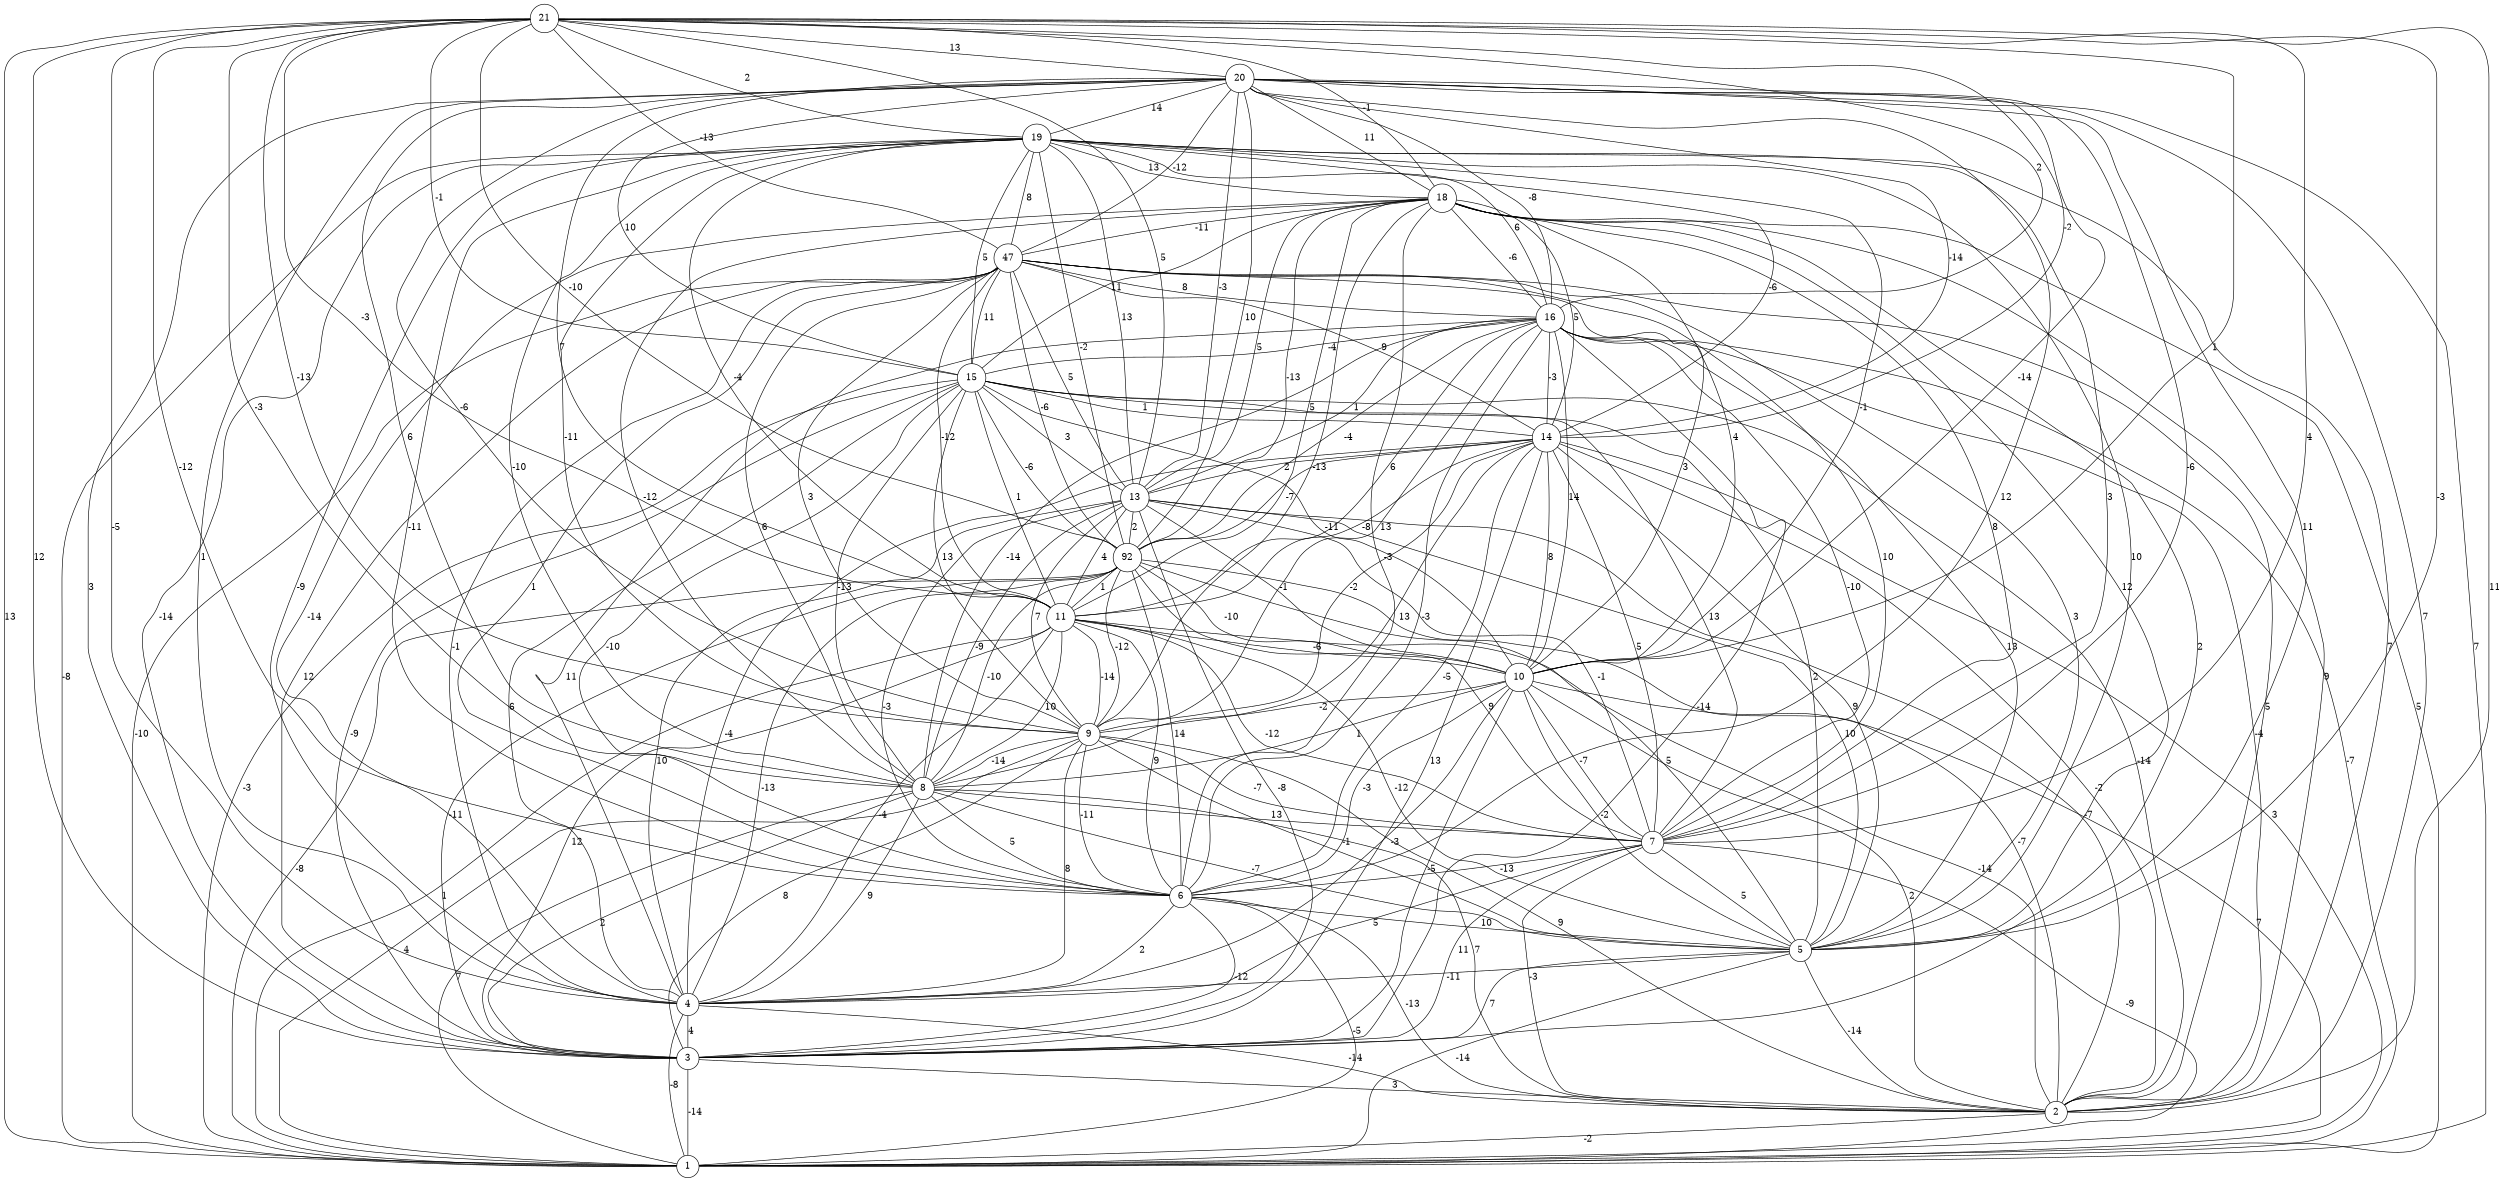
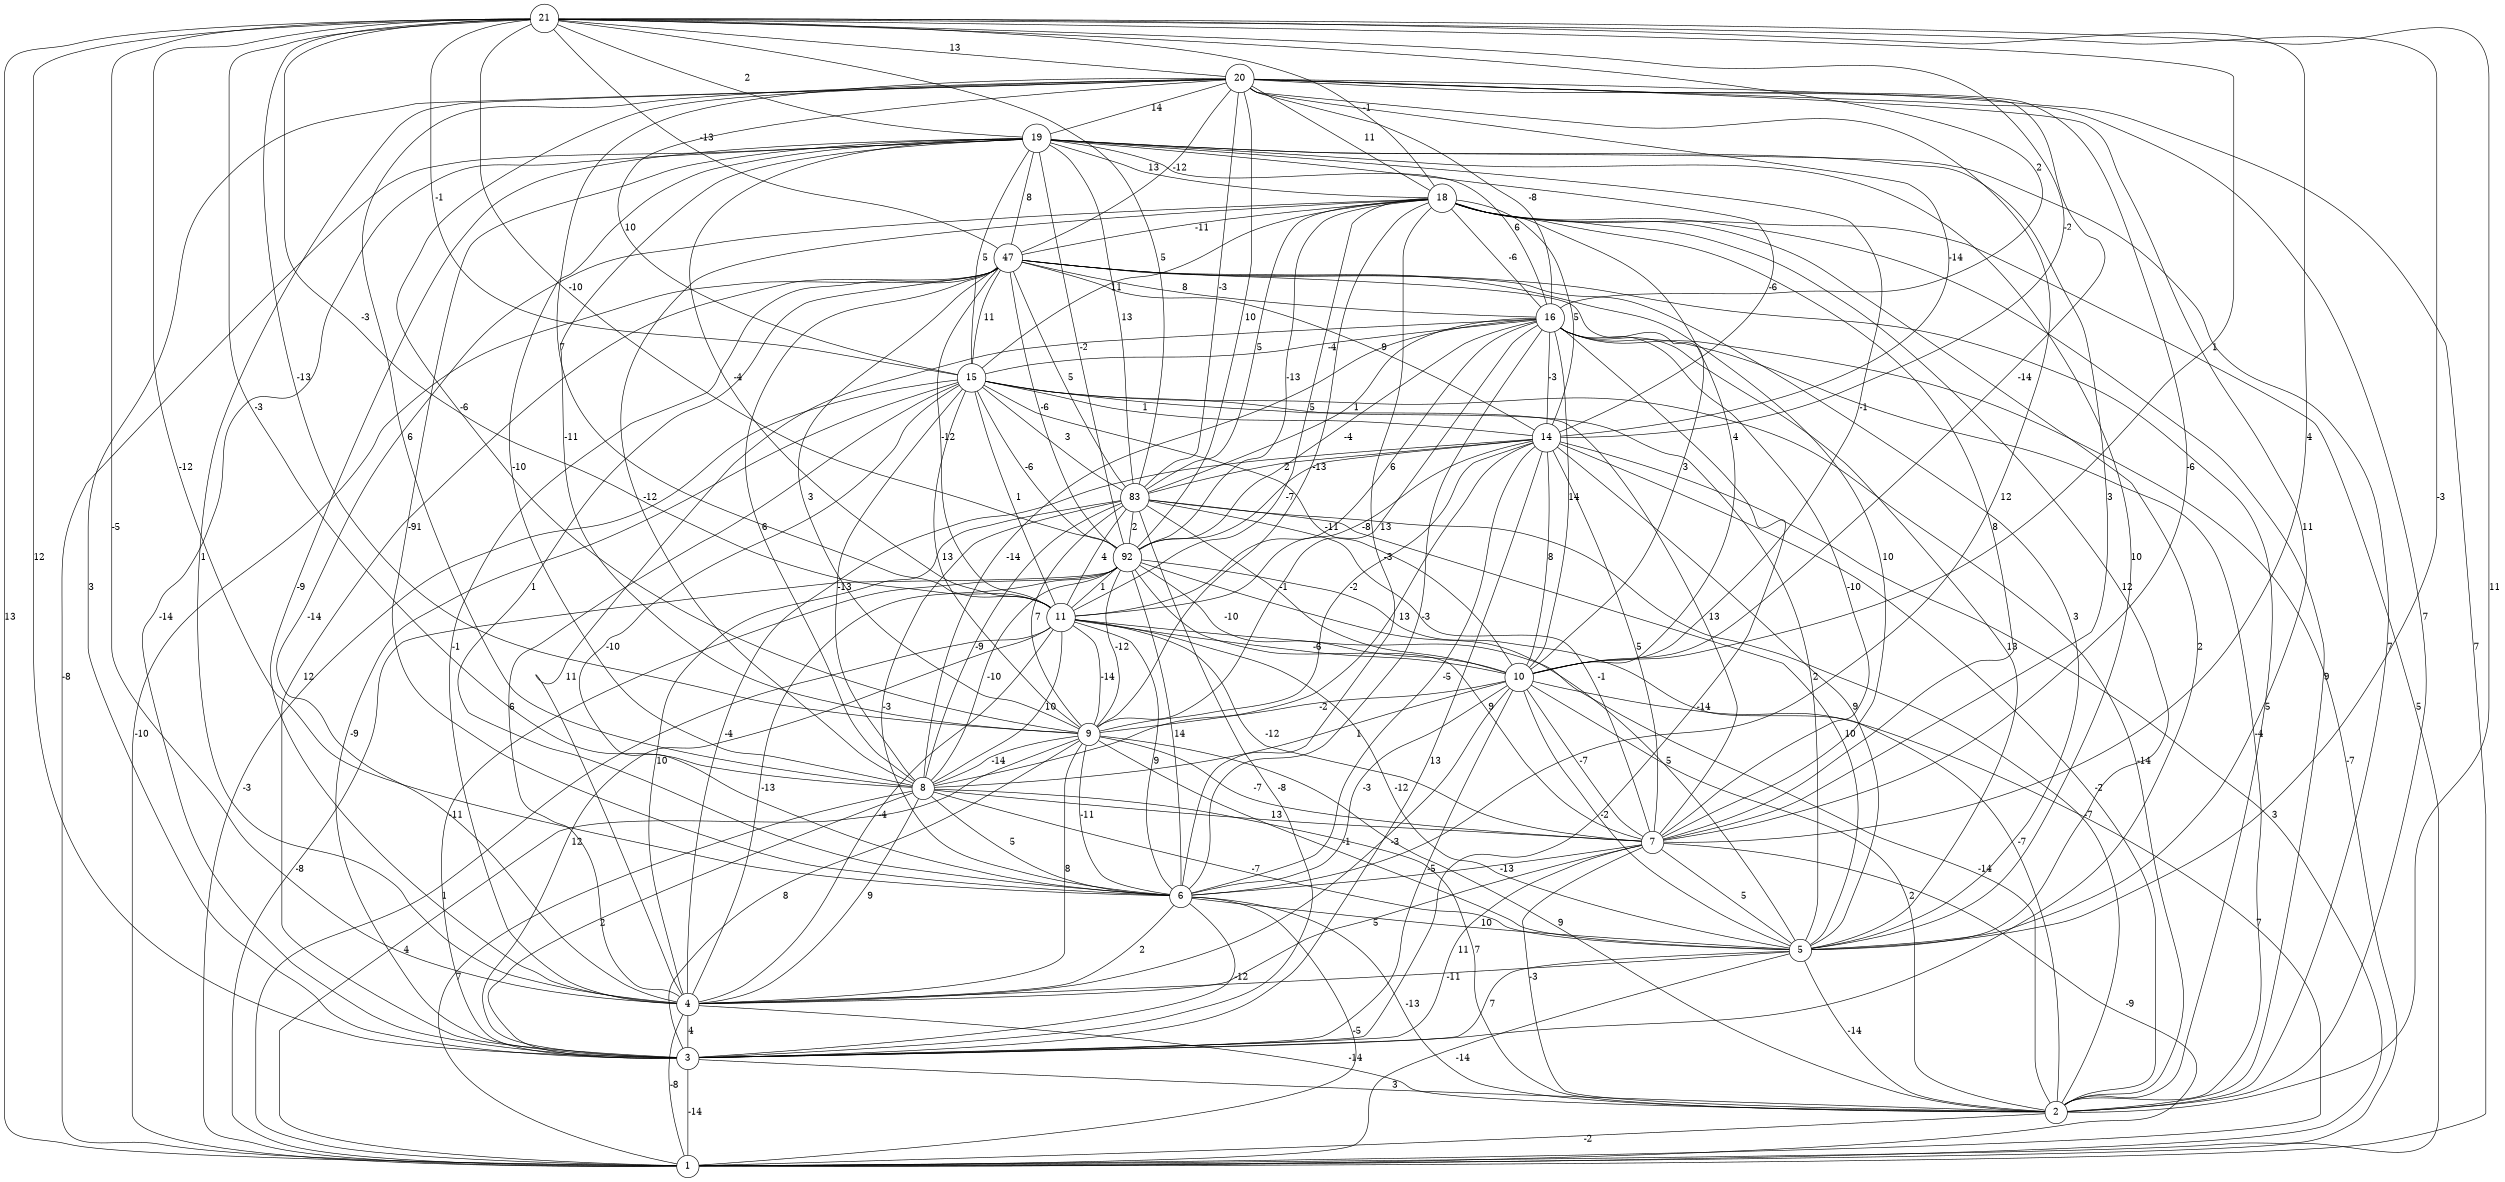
node "13": label "13" -> "83"
edge "19" -- "6": label "-11" -> "-91"
